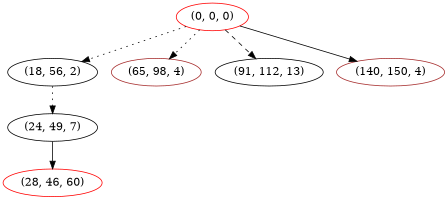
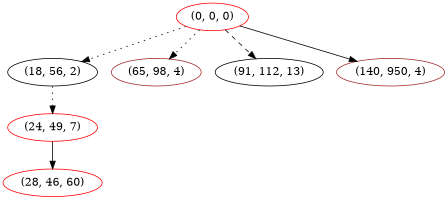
node "(140, 150, 4)": label "(140, 150, 4)" -> "(140, 950, 4)"
node "(24, 49, 7)": color black -> red
